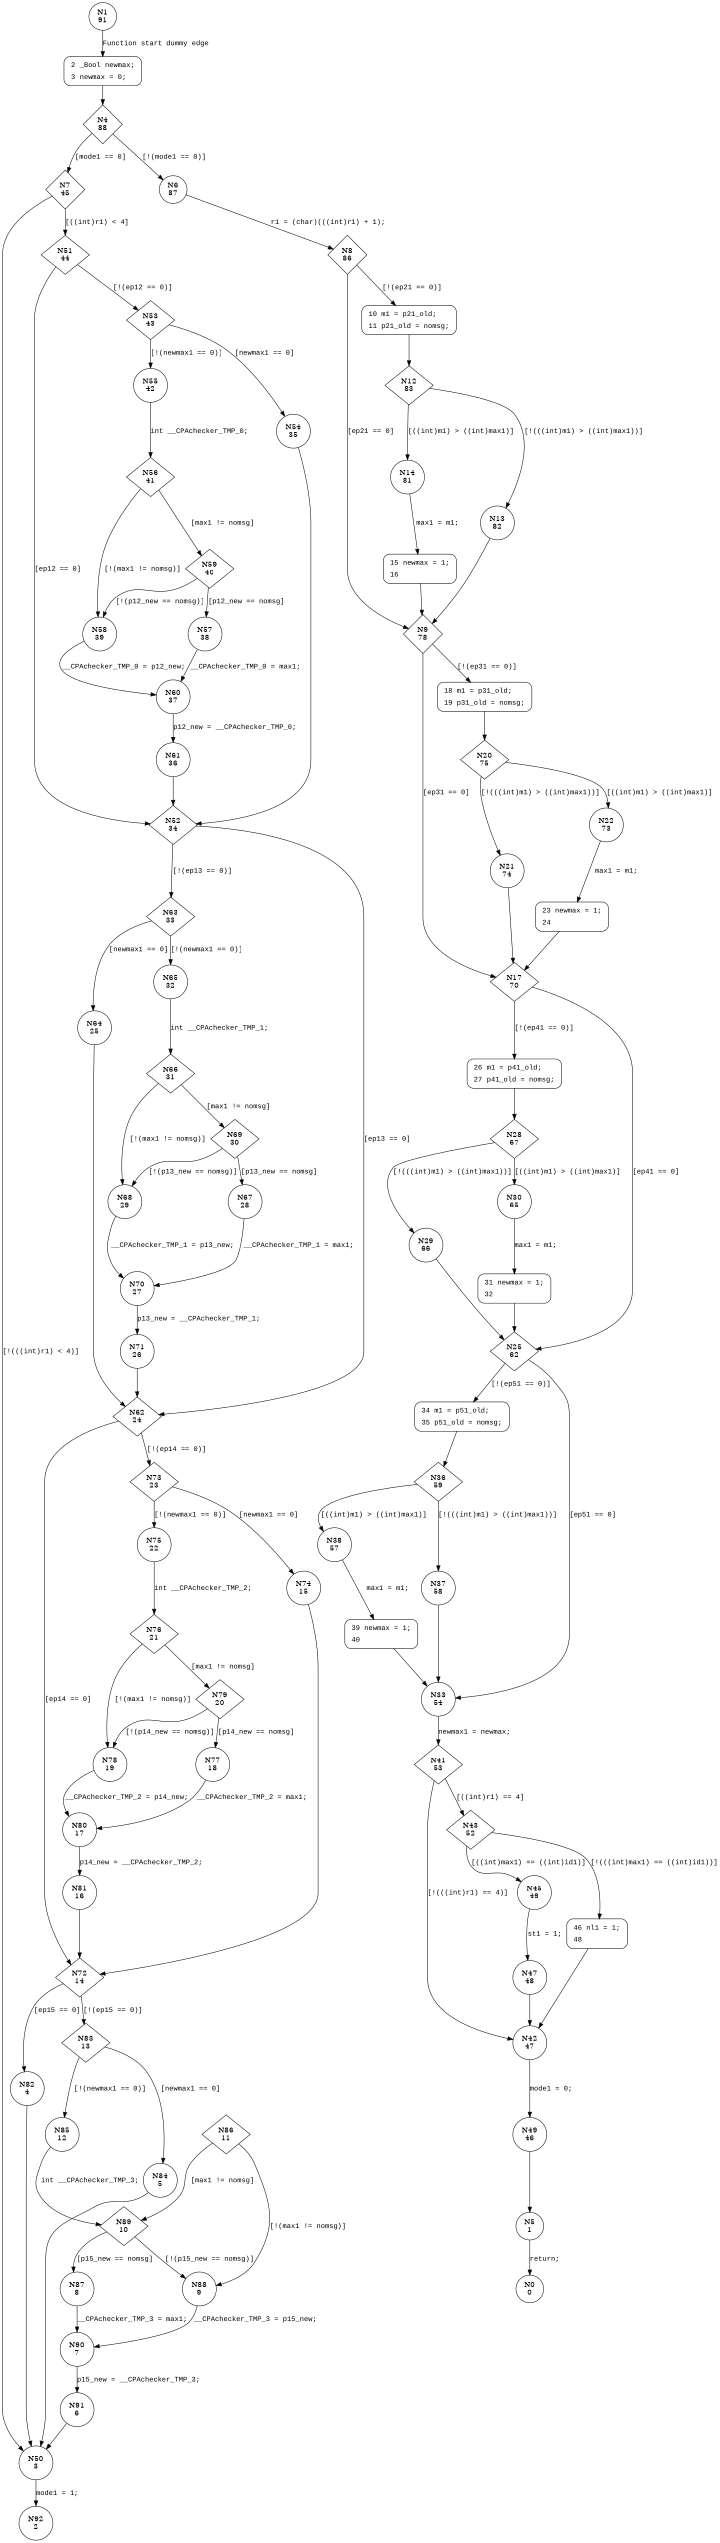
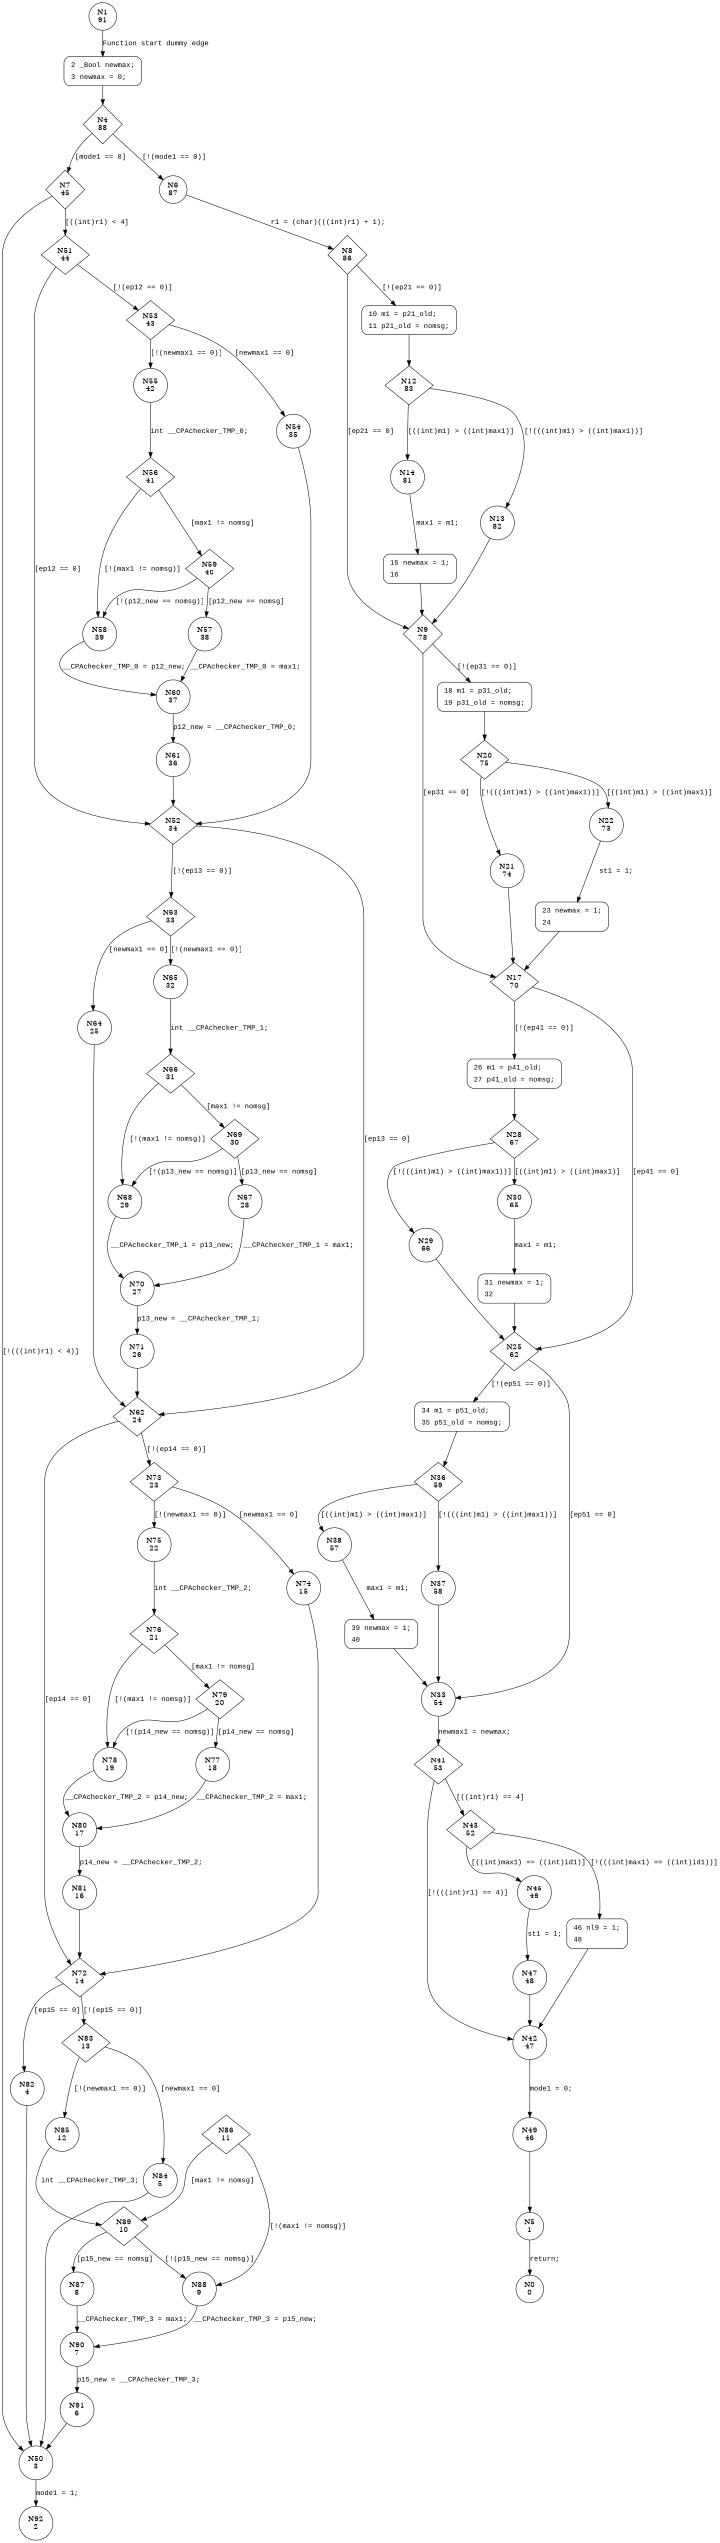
edge "N22 73" -> "23": label "max1 = m1;" -> "st1 = 1;"
node "46": text "nl1 = 1;" -> "nl9 = 1;"
